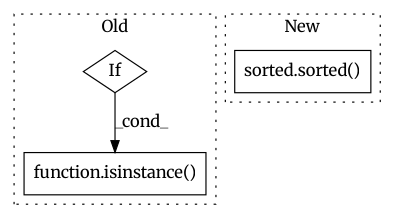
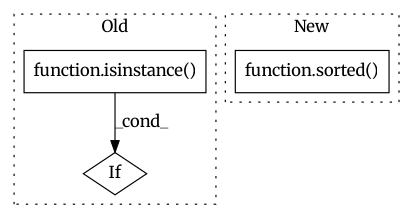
node "sorted.sorted()": label "sorted.sorted()" -> "function.sorted()"
edge "If" -> "function.isinstance()": reversed
